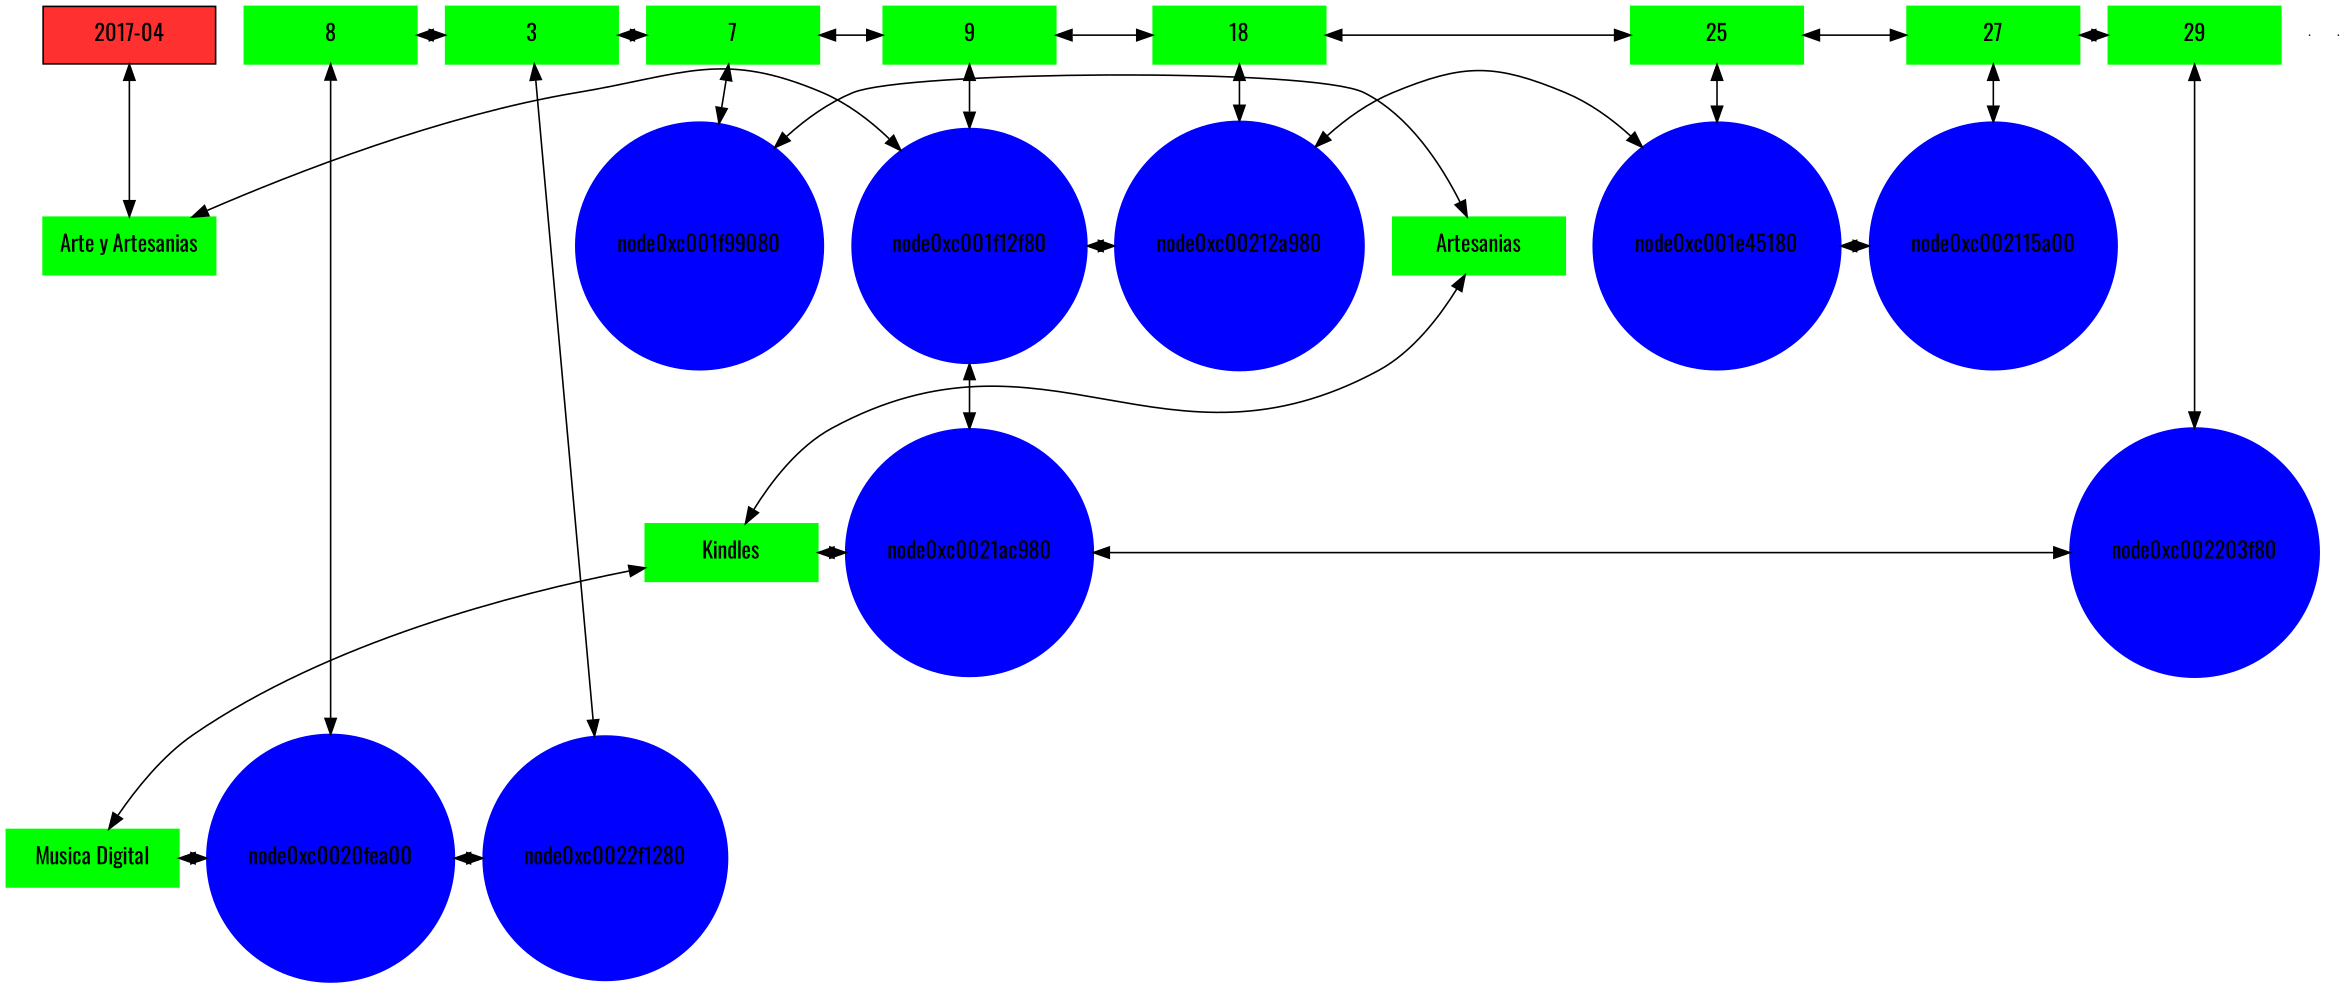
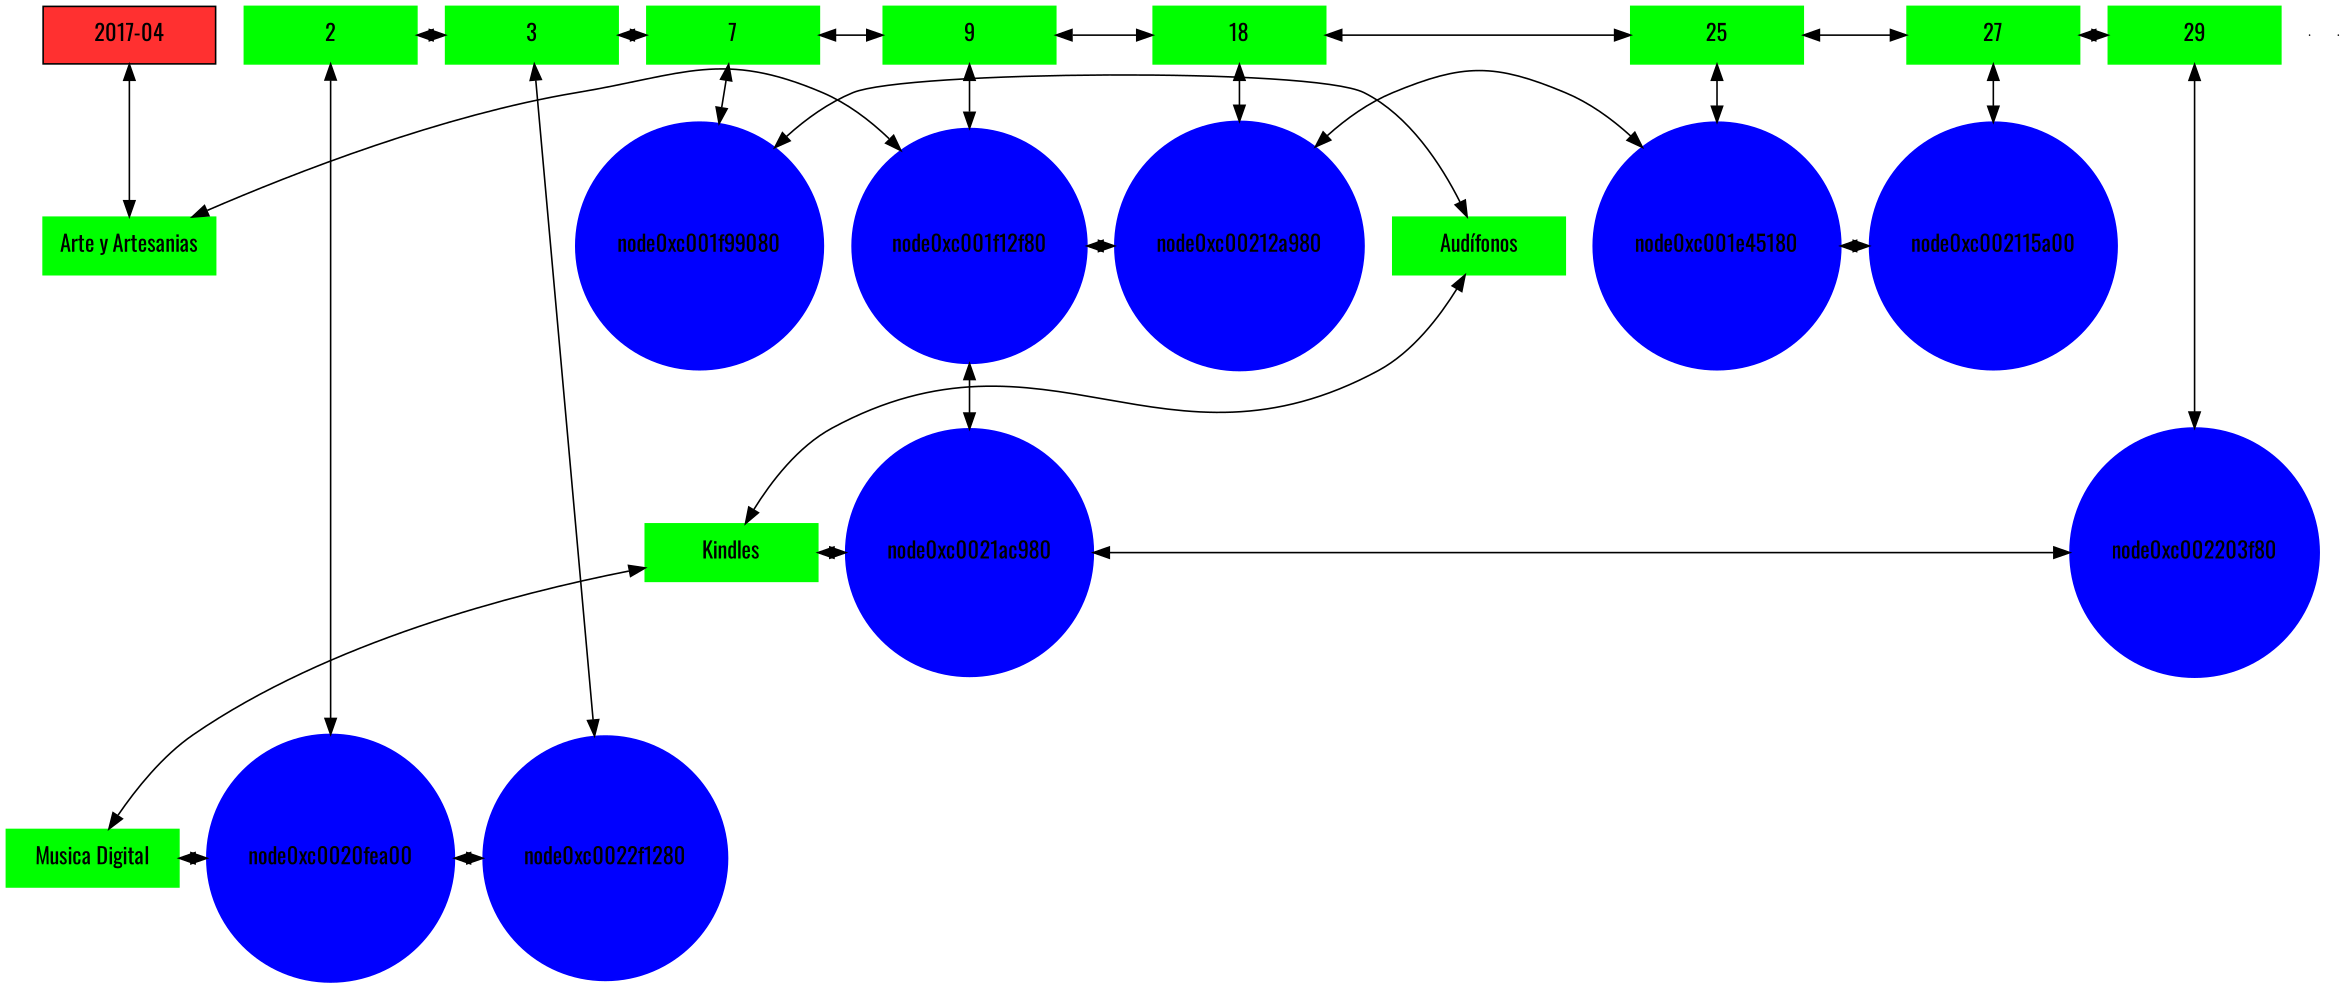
node "8": label "8" -> "2"
node "Artesanias": label "Artesanias" -> "Audífonos"
